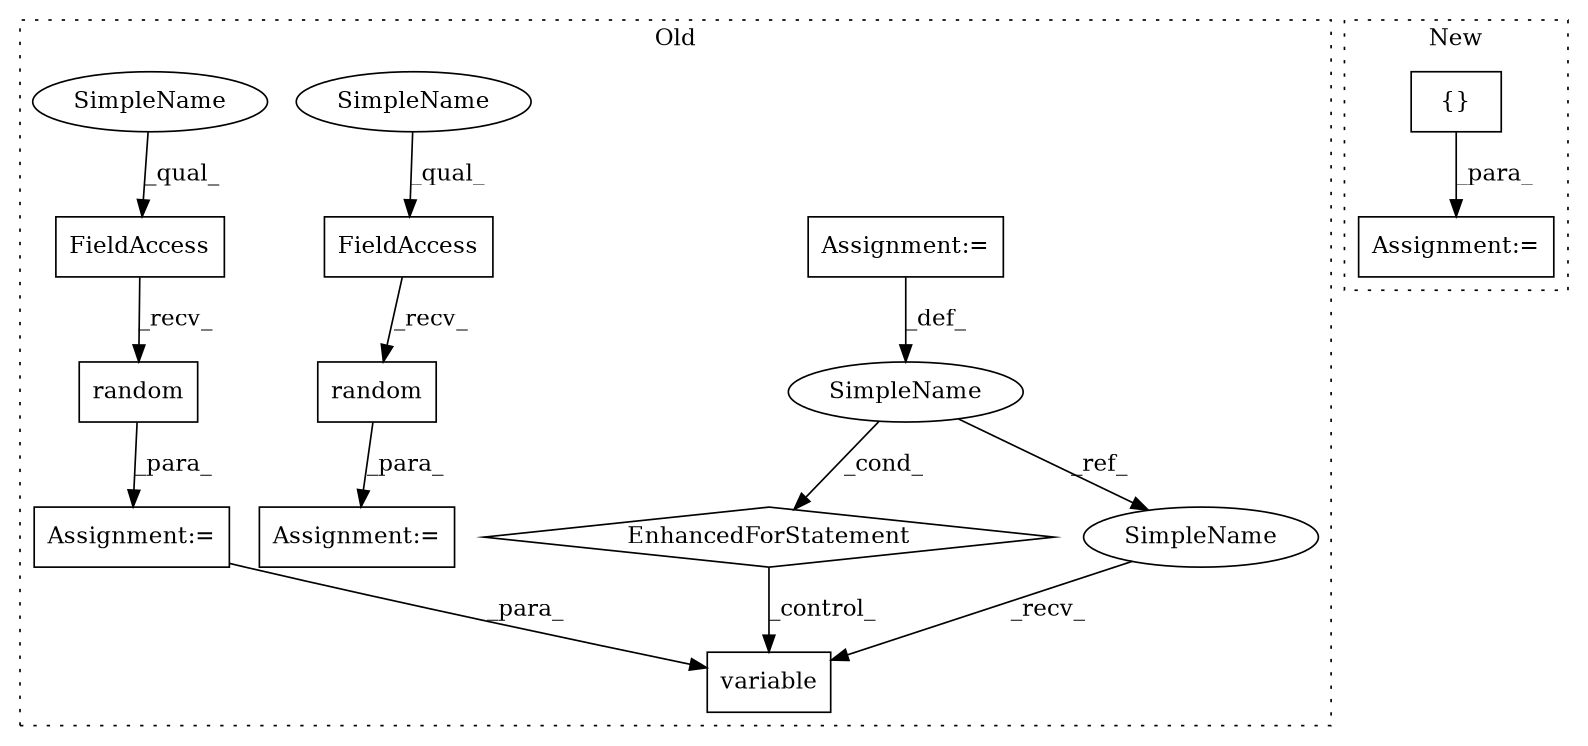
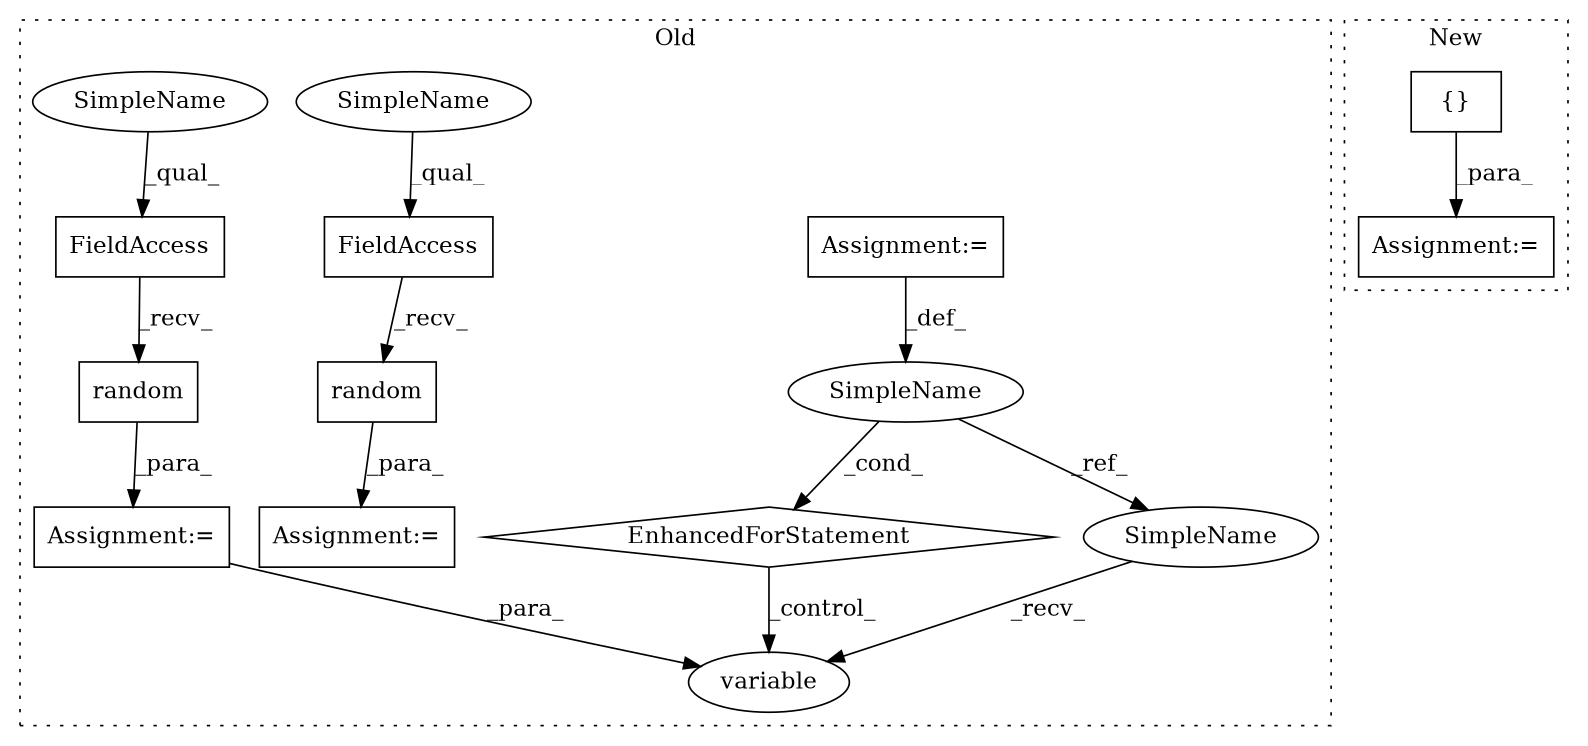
node "variable": shape box -> ellipse
